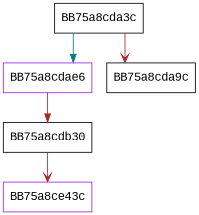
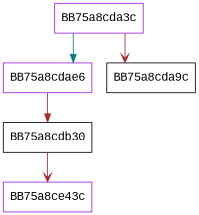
node "BB75a8cda3c": color black -> purple
